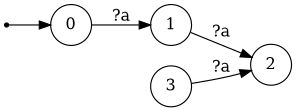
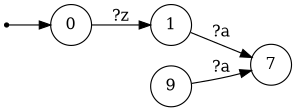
edge "0" -> "1": label "?a" -> "?z"
node "2": label "2" -> "7"
node "3": label "3" -> "9"
